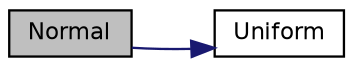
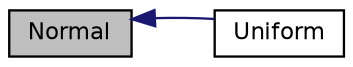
edge "Normal" -> "Uniform": reversed
